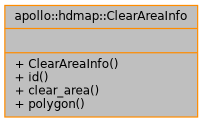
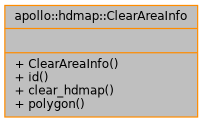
node "apollo::hdmap::ClearAreaInfo": text "+ clear_area()" -> "+ clear_hdmap()"
